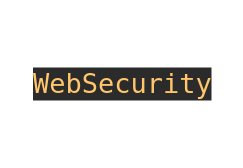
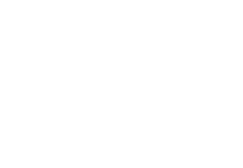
node "WebSecurity": removed
